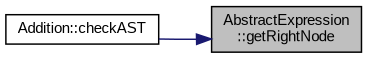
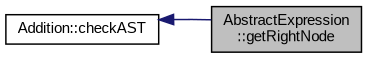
edge "Addition::checkAST" -> "AbstractExpression ::getRightNode": reversed
